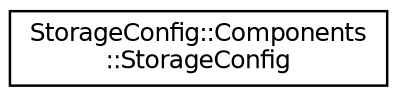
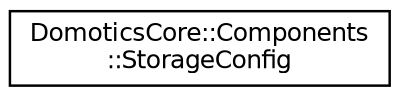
node "StorageConfig::Components ::StorageConfig": label "StorageConfig::Components ::StorageConfig" -> "DomoticsCore::Components ::StorageConfig"
